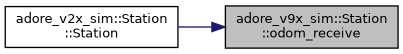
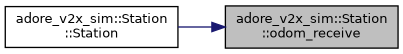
node "adore_v9x_sim::Station ::odom_receive": label "adore_v9x_sim::Station ::odom_receive" -> "adore_v2x_sim::Station ::odom_receive"
